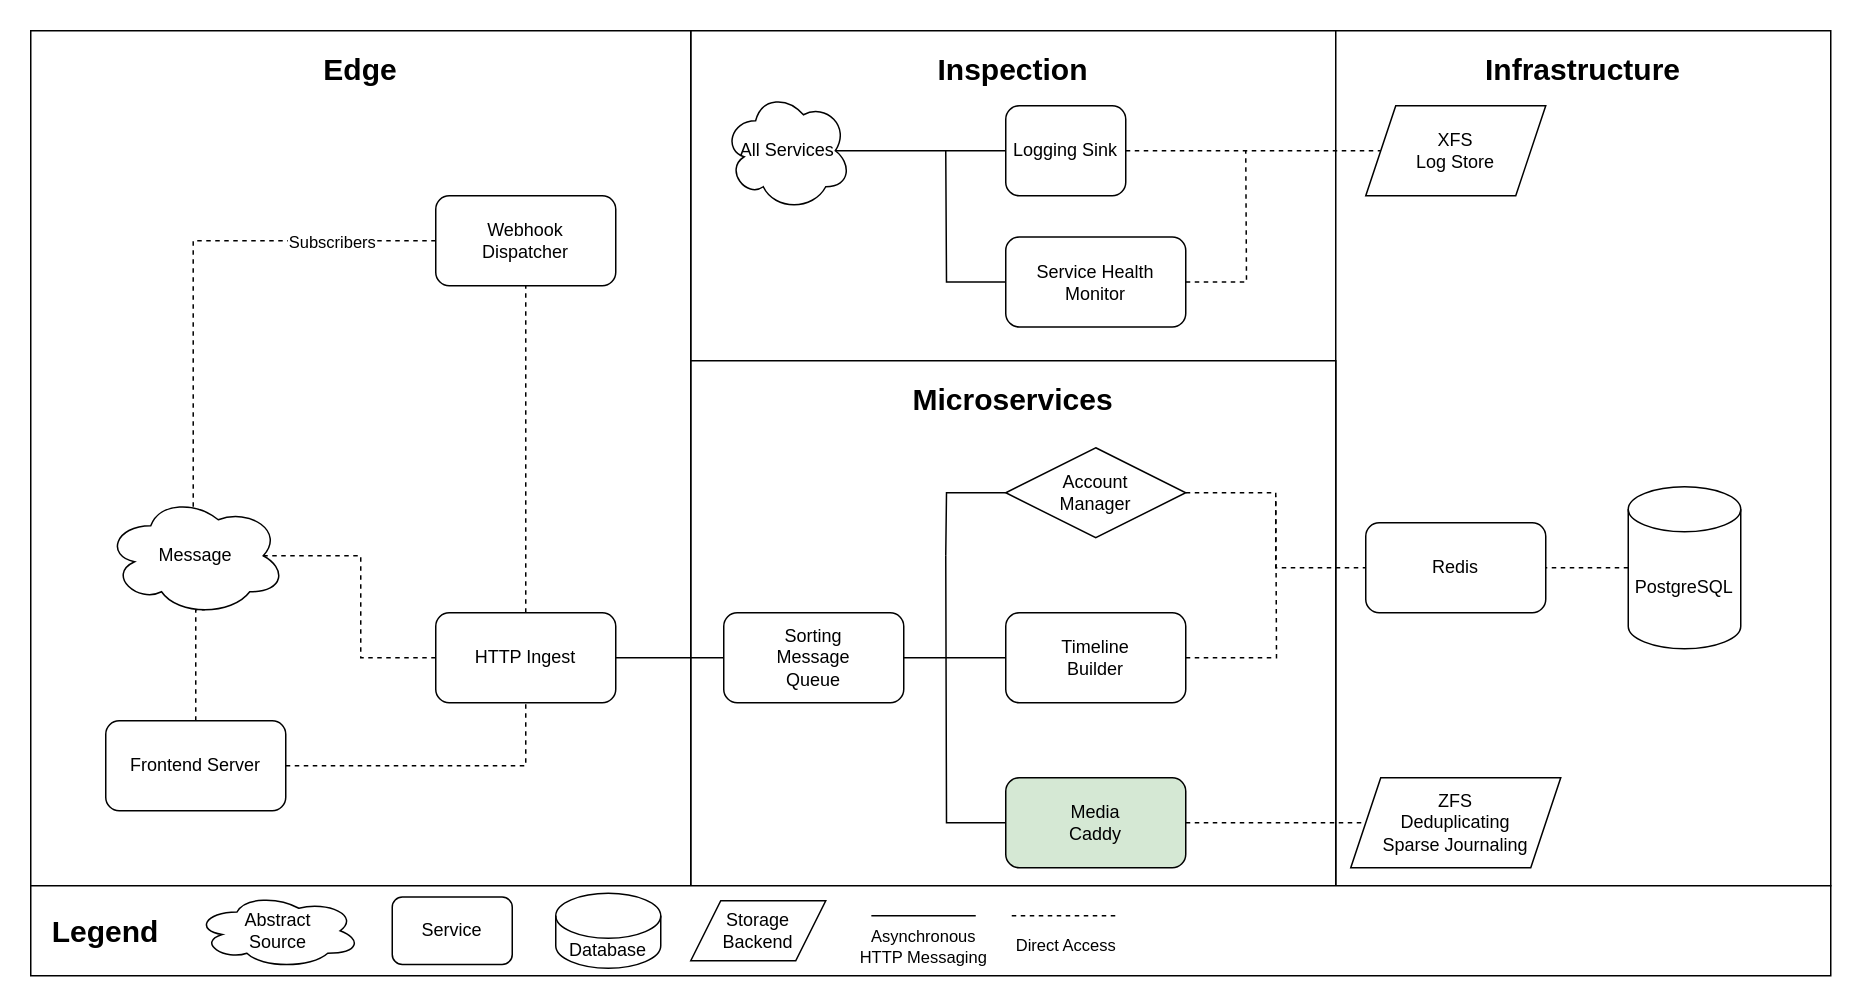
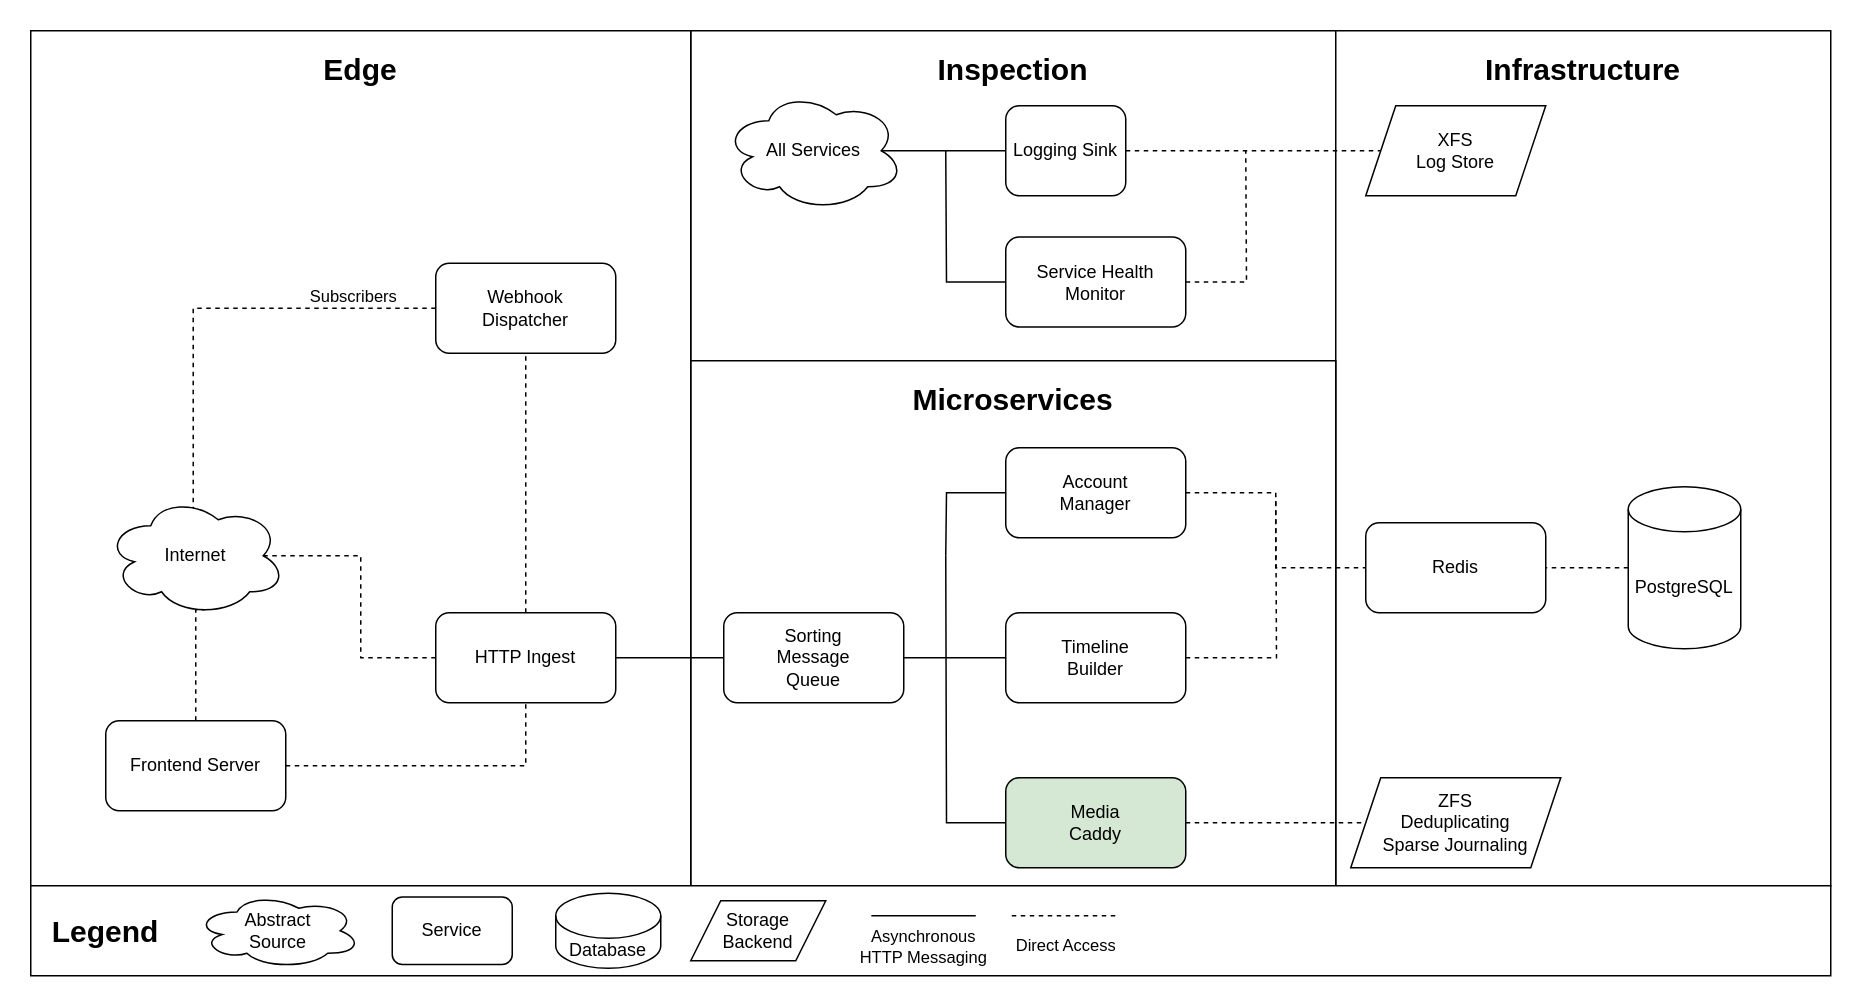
node "All Services": size 128x120 -> 180x120
node "Webhook Dispatcher": moved (526, 241) -> (526, 308)
node "Account Manager": shape diamond -> rounded rectangle
node "Message": label "Message" -> "Internet"
